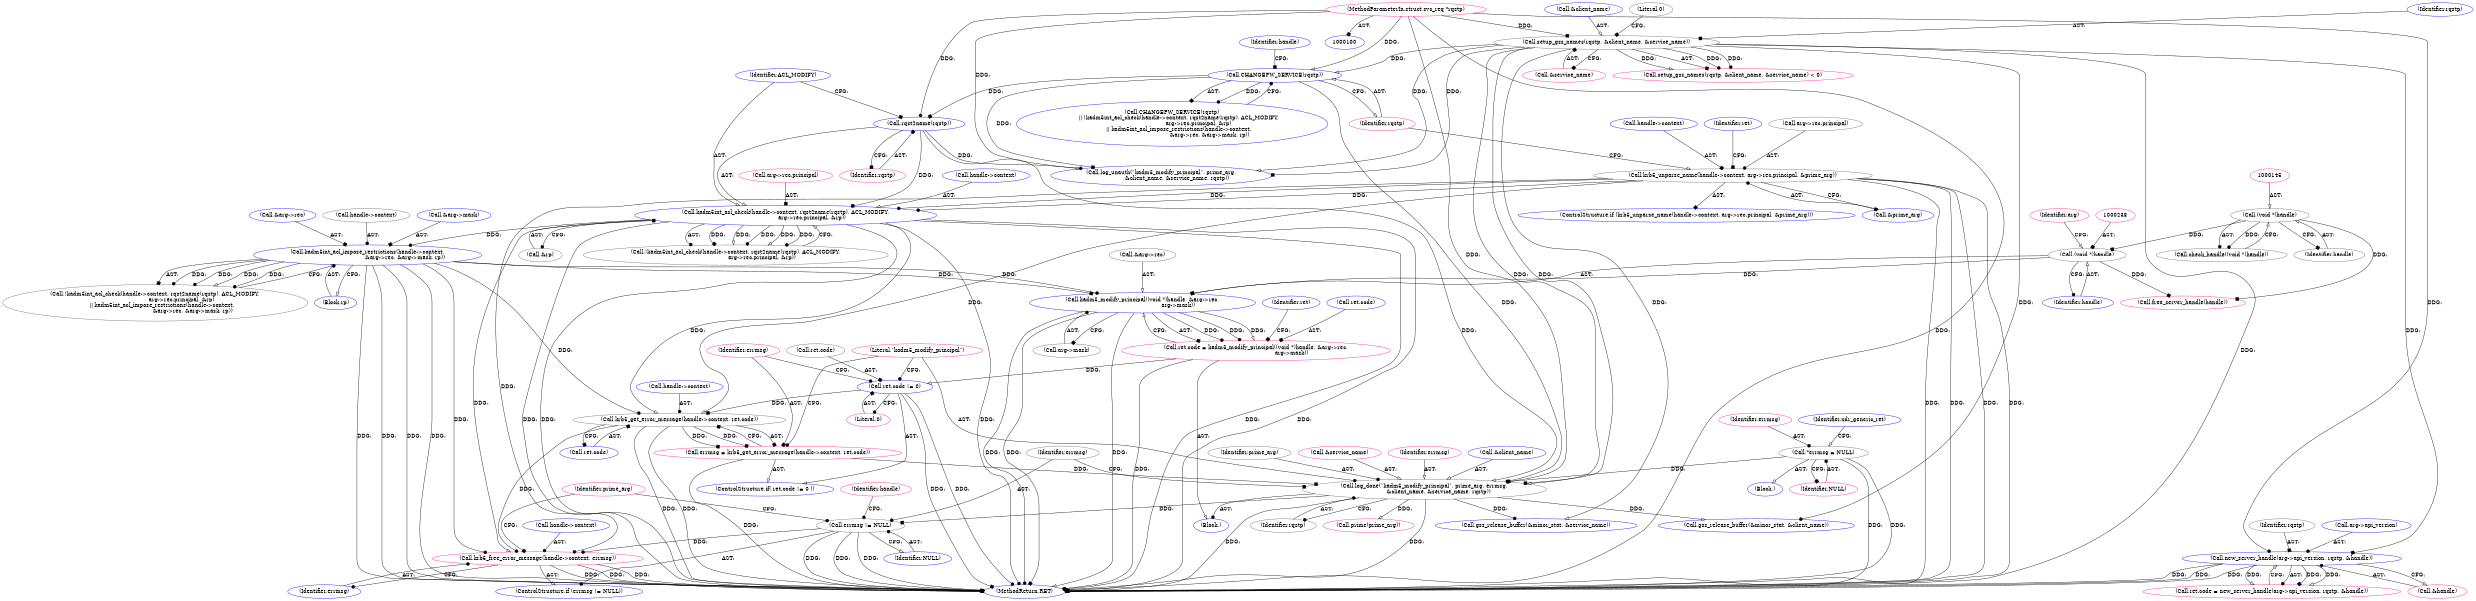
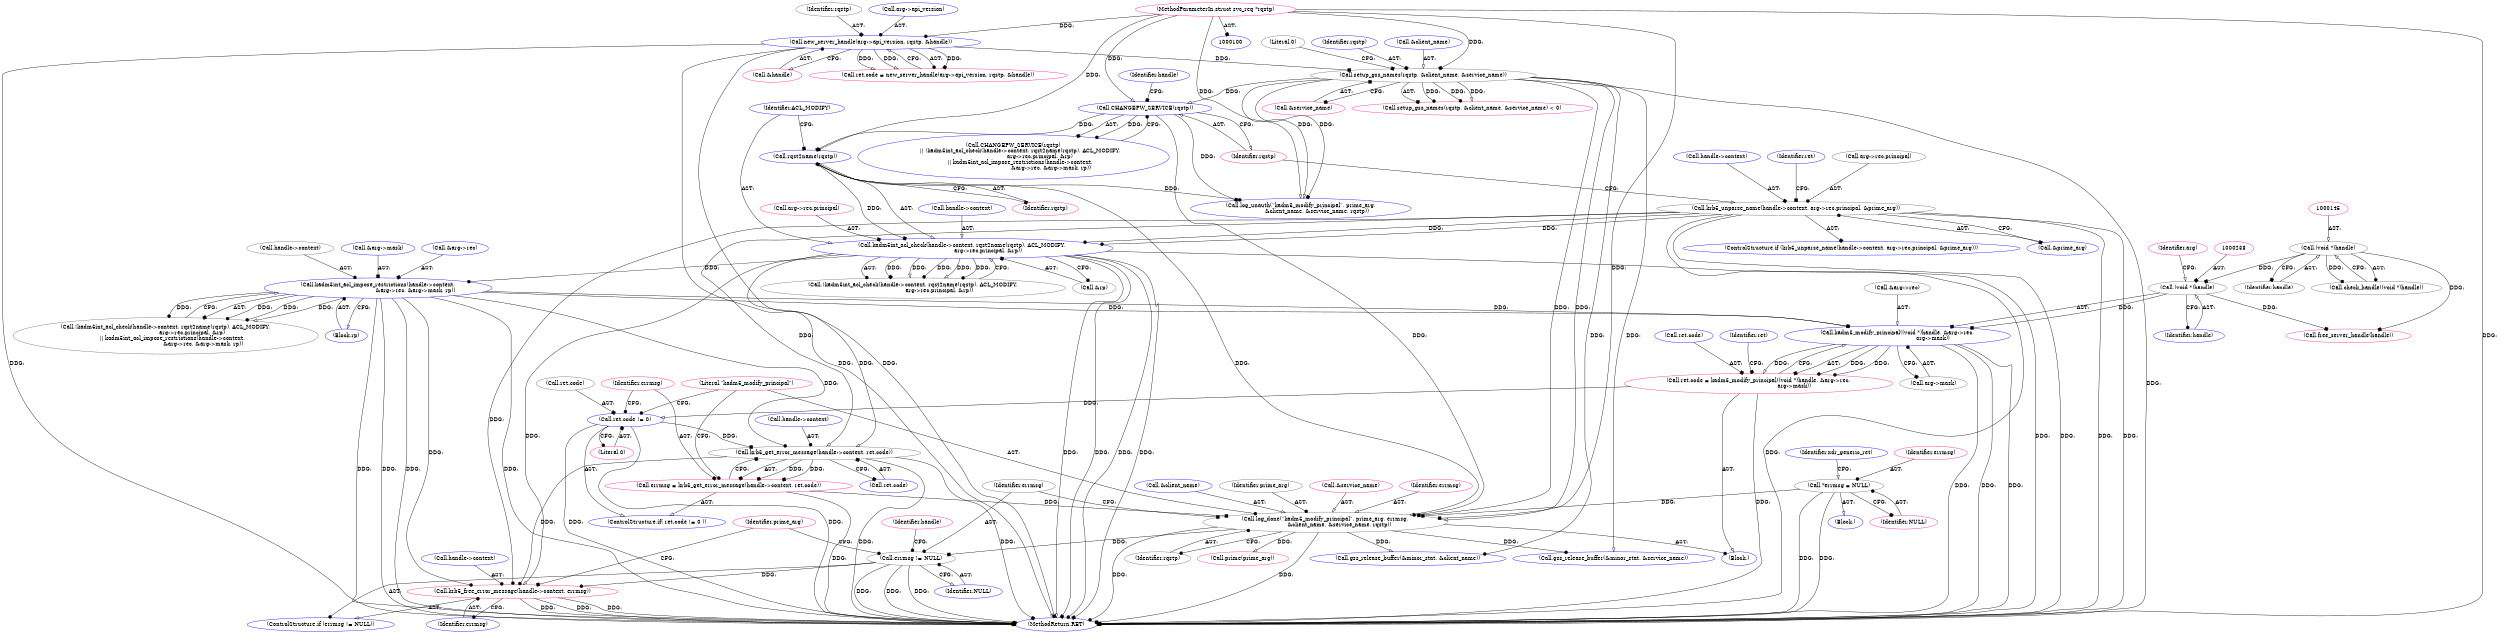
edge "(Call,setup_gss_names(rqstp, &client_name, &service_name))" -> "(Call,new_server_handle(arg->api_version, rqstp, &handle))": reversed
